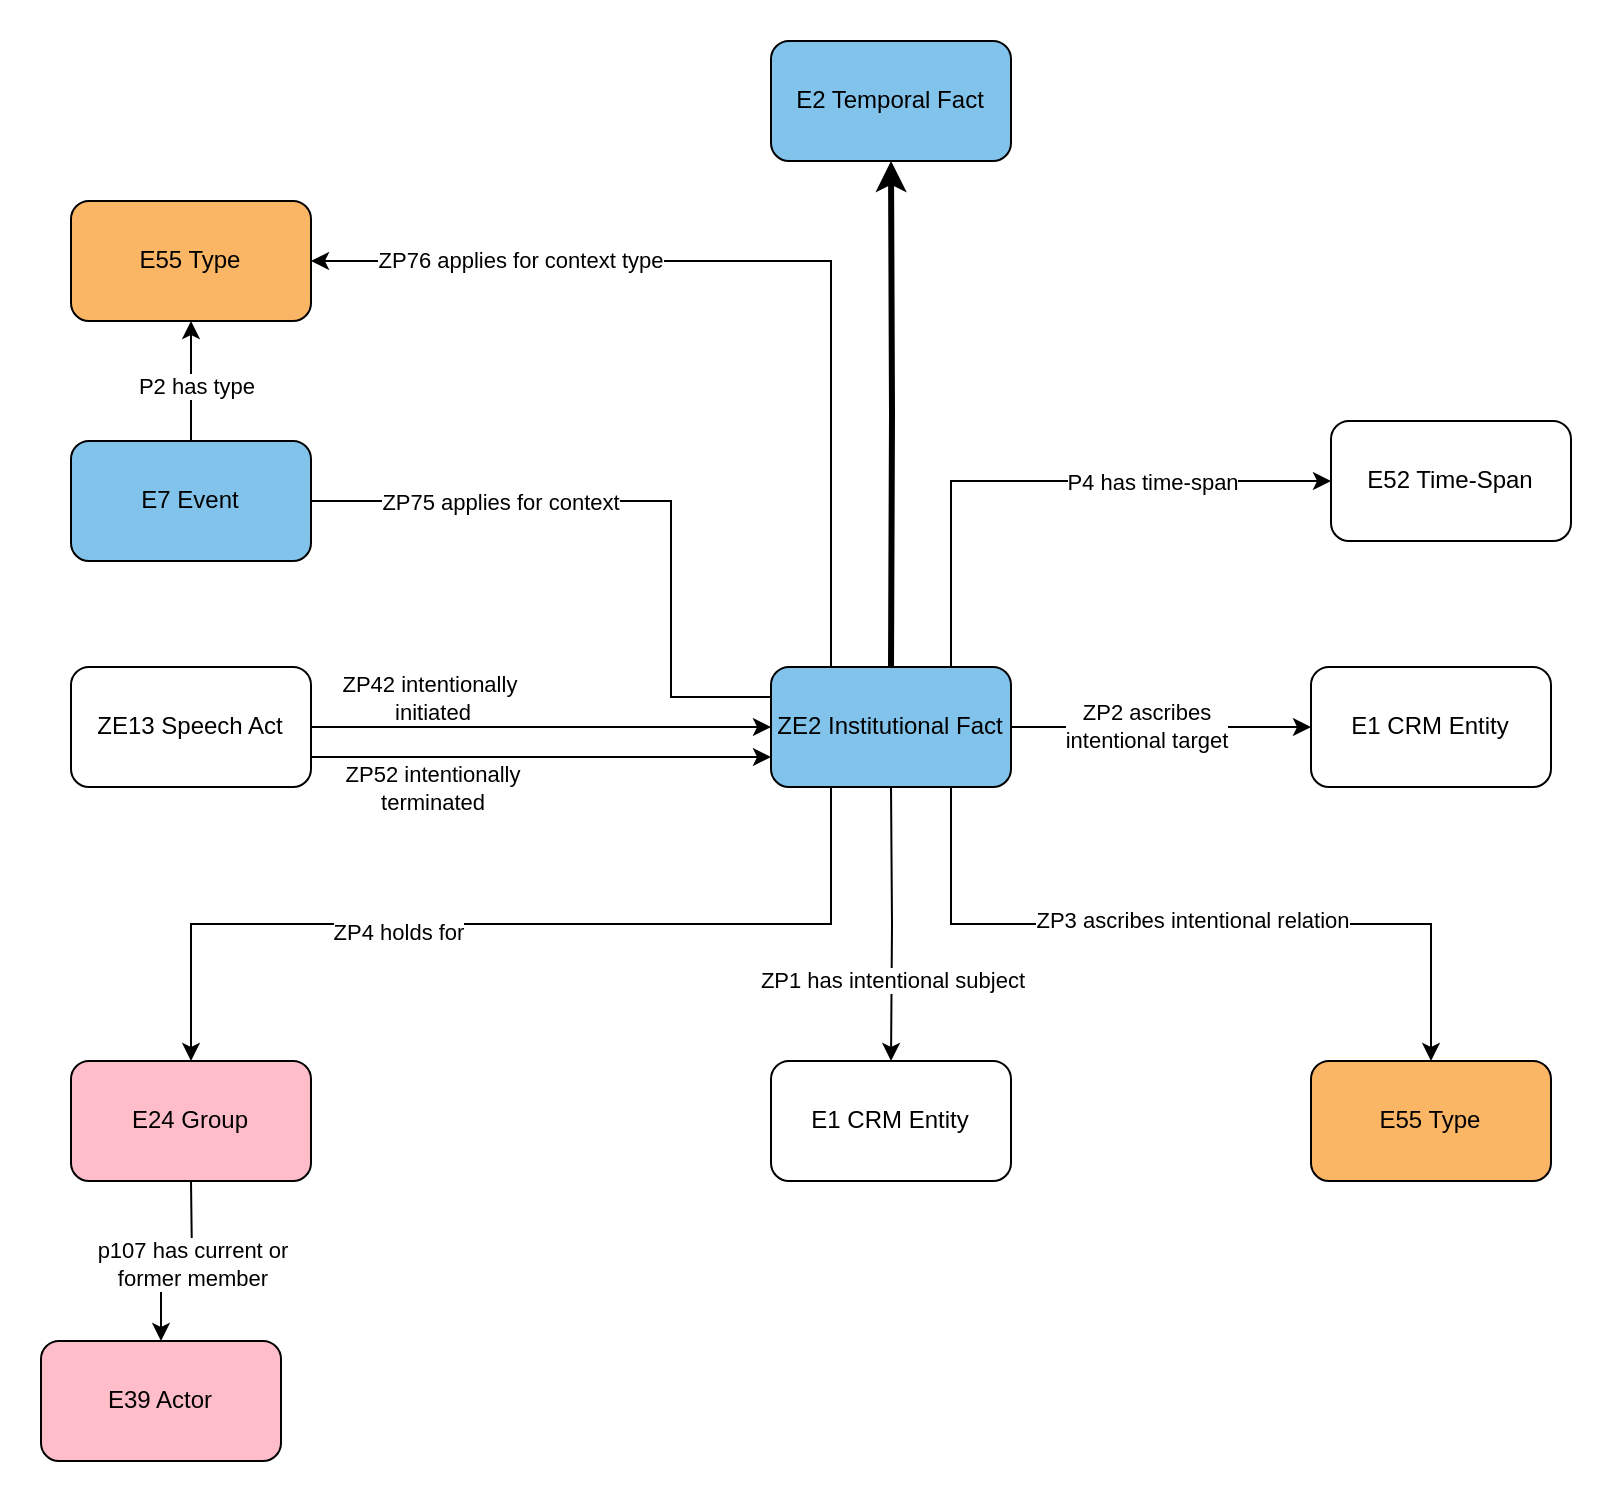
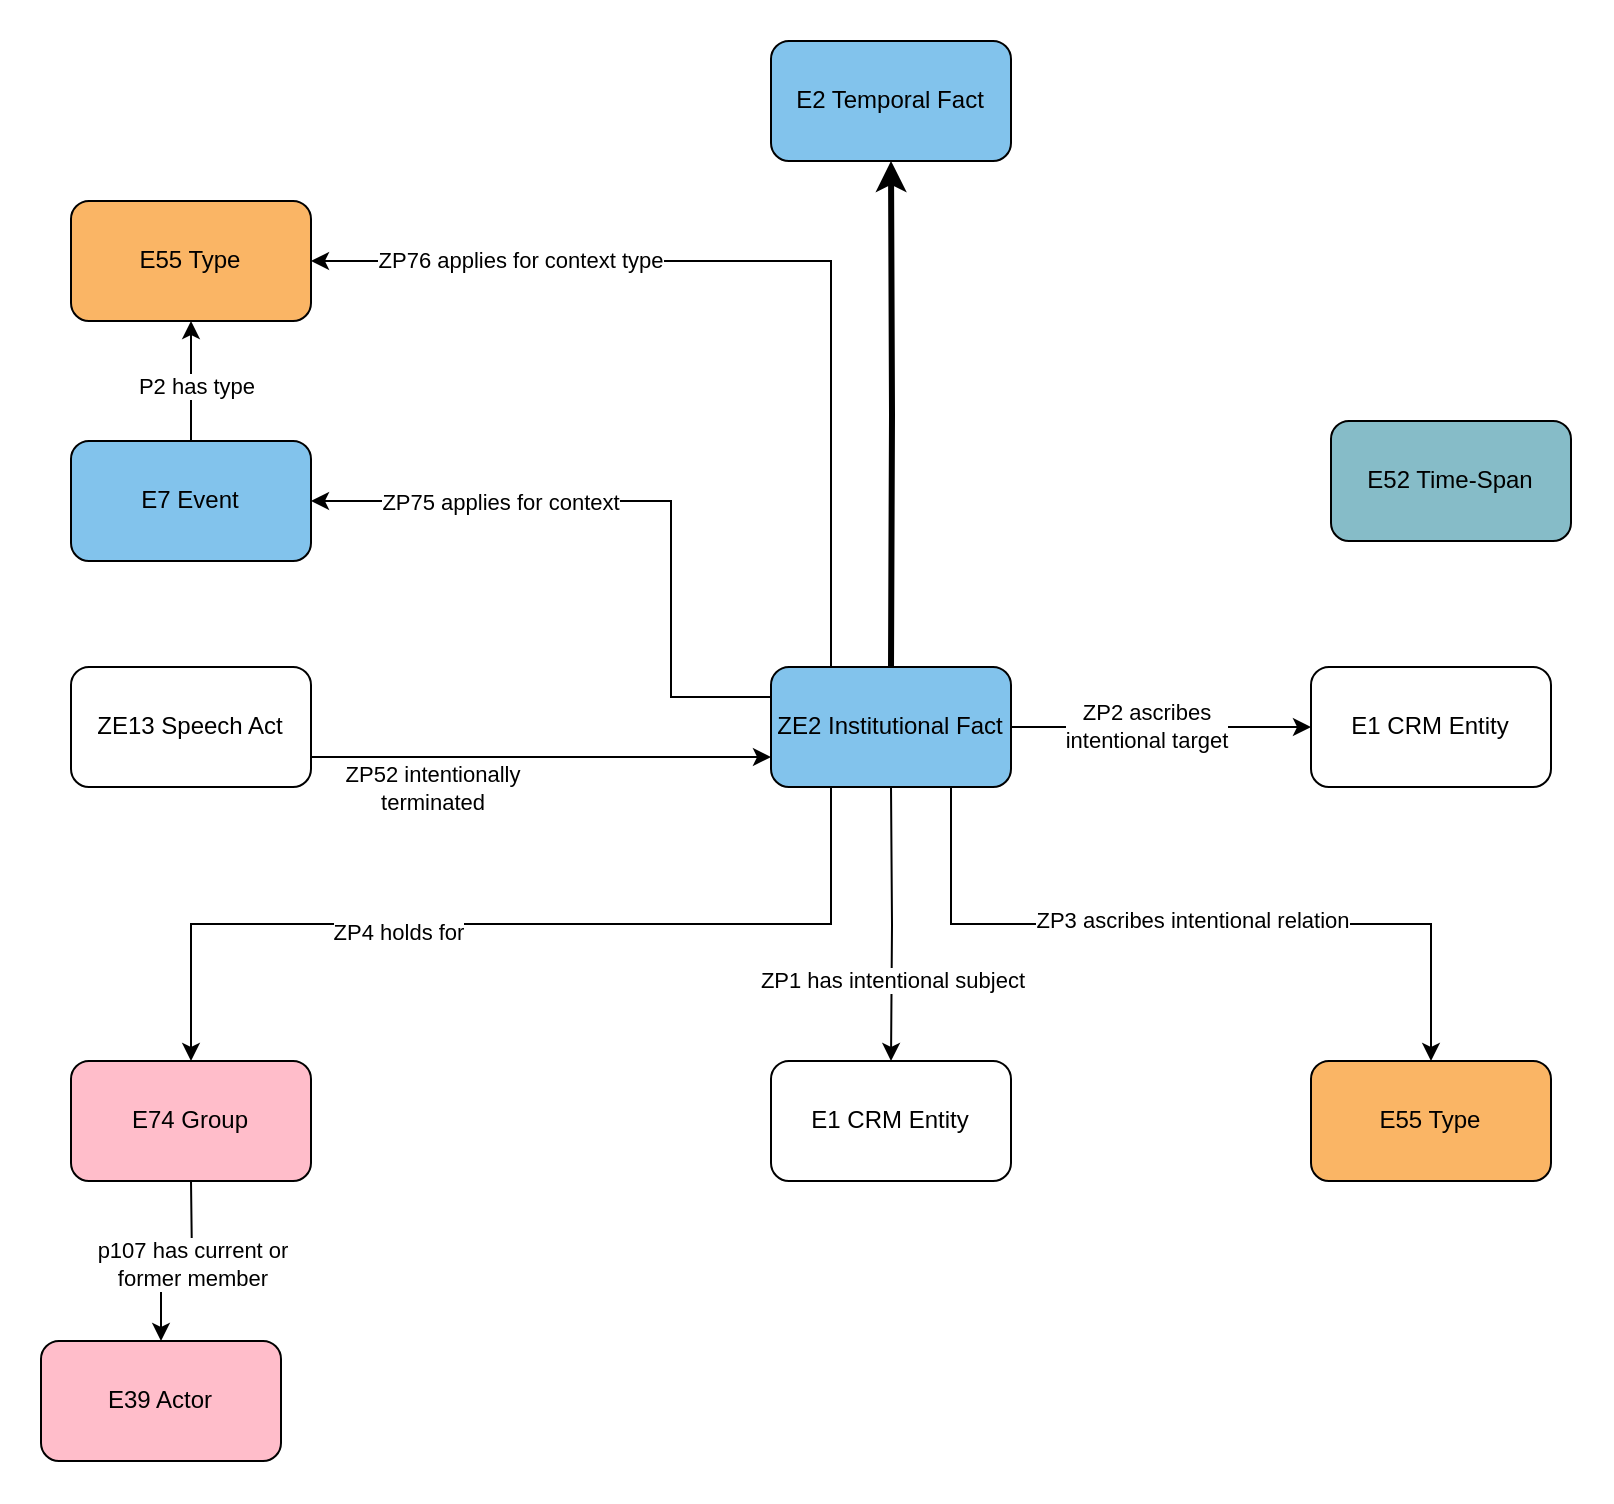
node "E52 Time-Span": fillcolor #ffffff -> #86bcc8
edge "E7 Event" -- "ZE2 Institutional Fact": arrowhead none -> classic
edge "ZE2 Institutional Fact" -> "E52 Time-Span": removed, label "P4 has time-span"
edge "ZE13 Speech Act" -> "ZE2 Institutional Fact": removed, label "ZP42 intentionally initiated"
node "E24 Group": label "E24 Group" -> "E74 Group"
